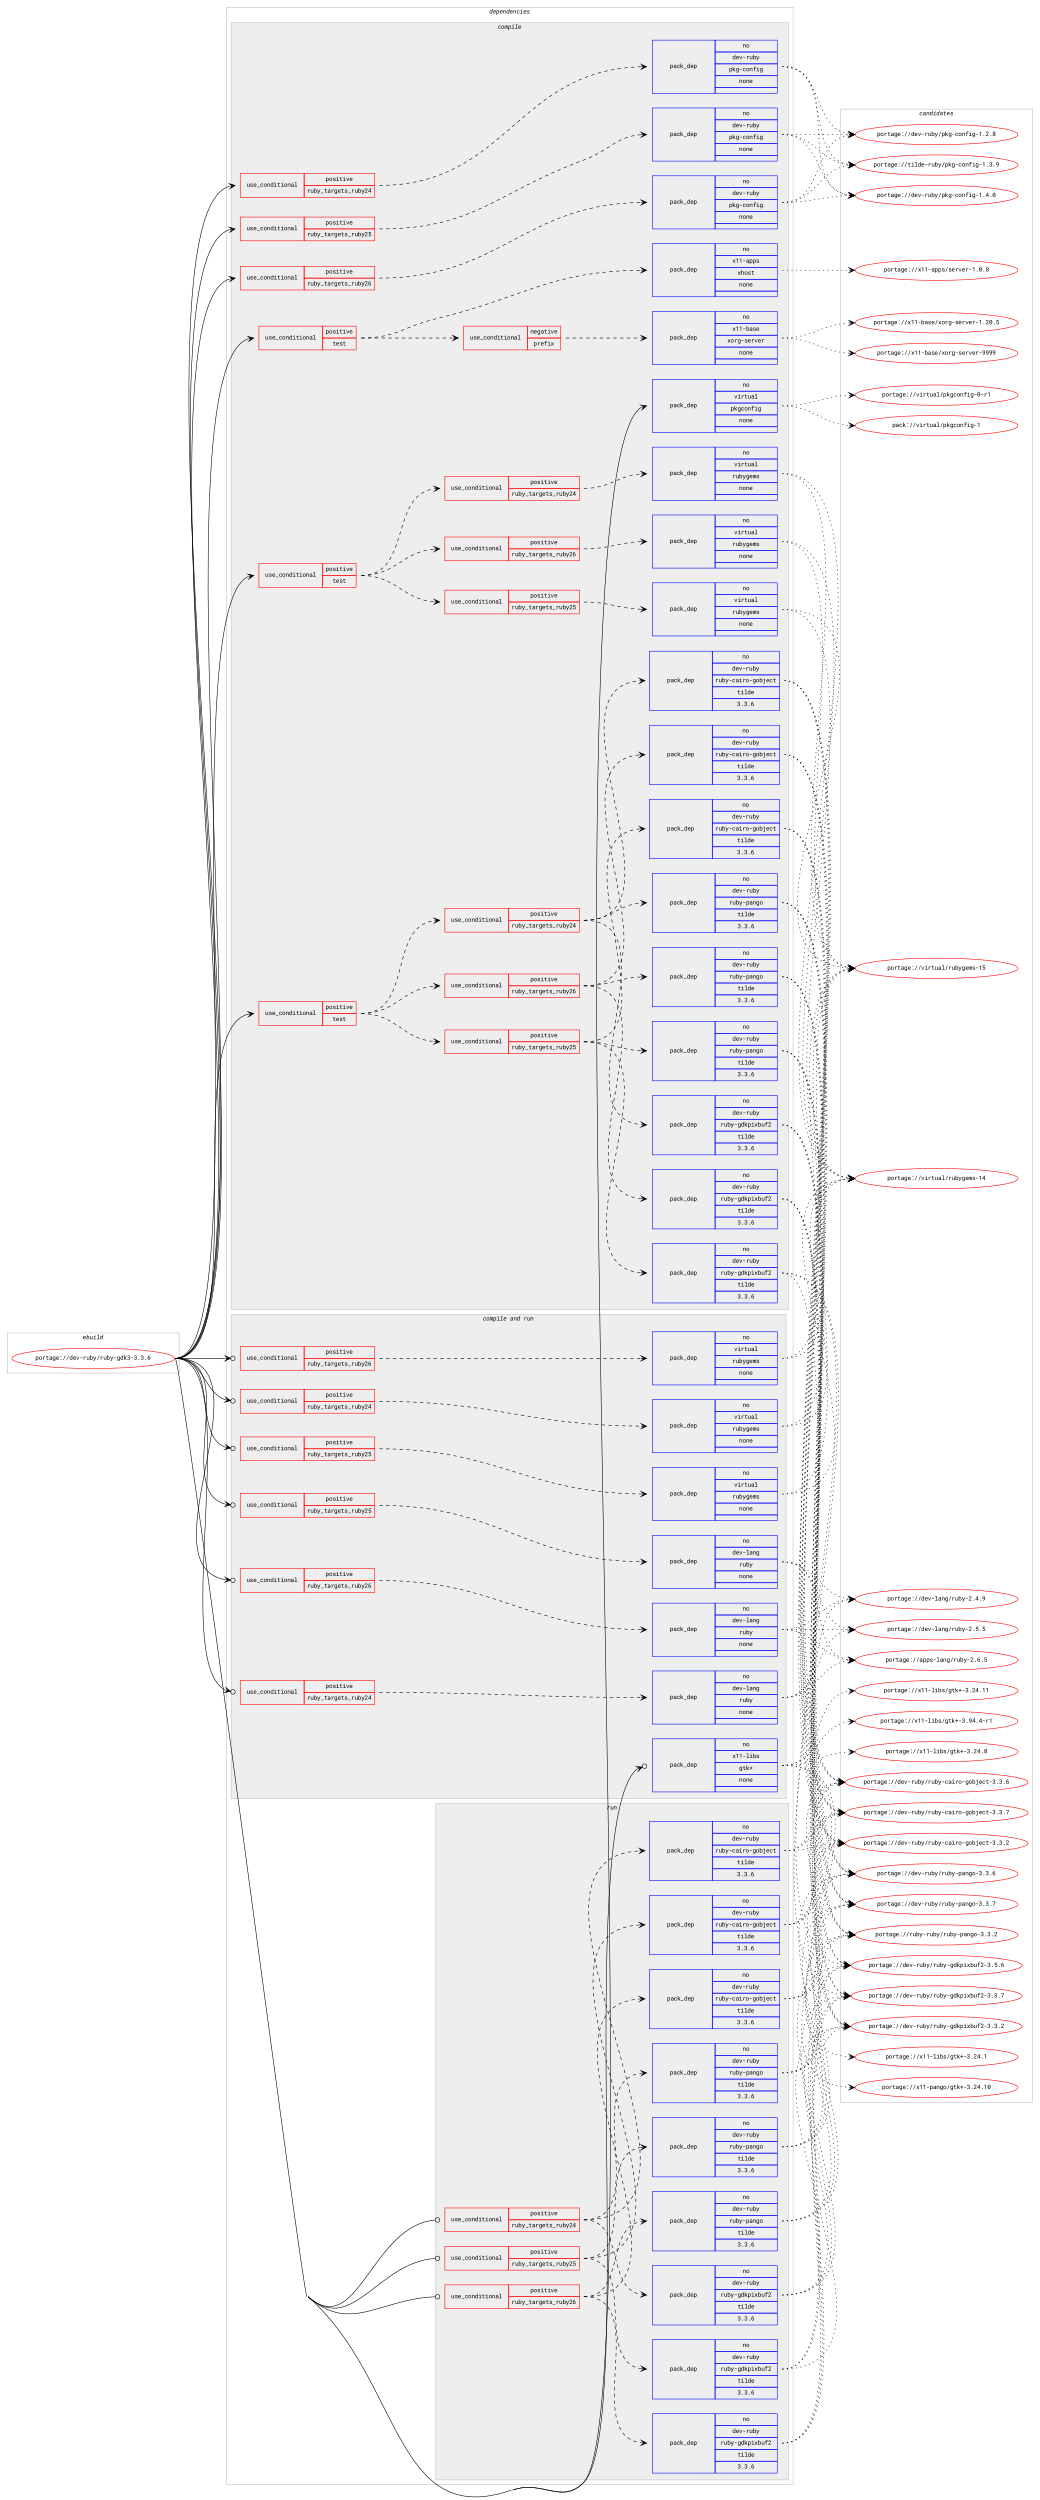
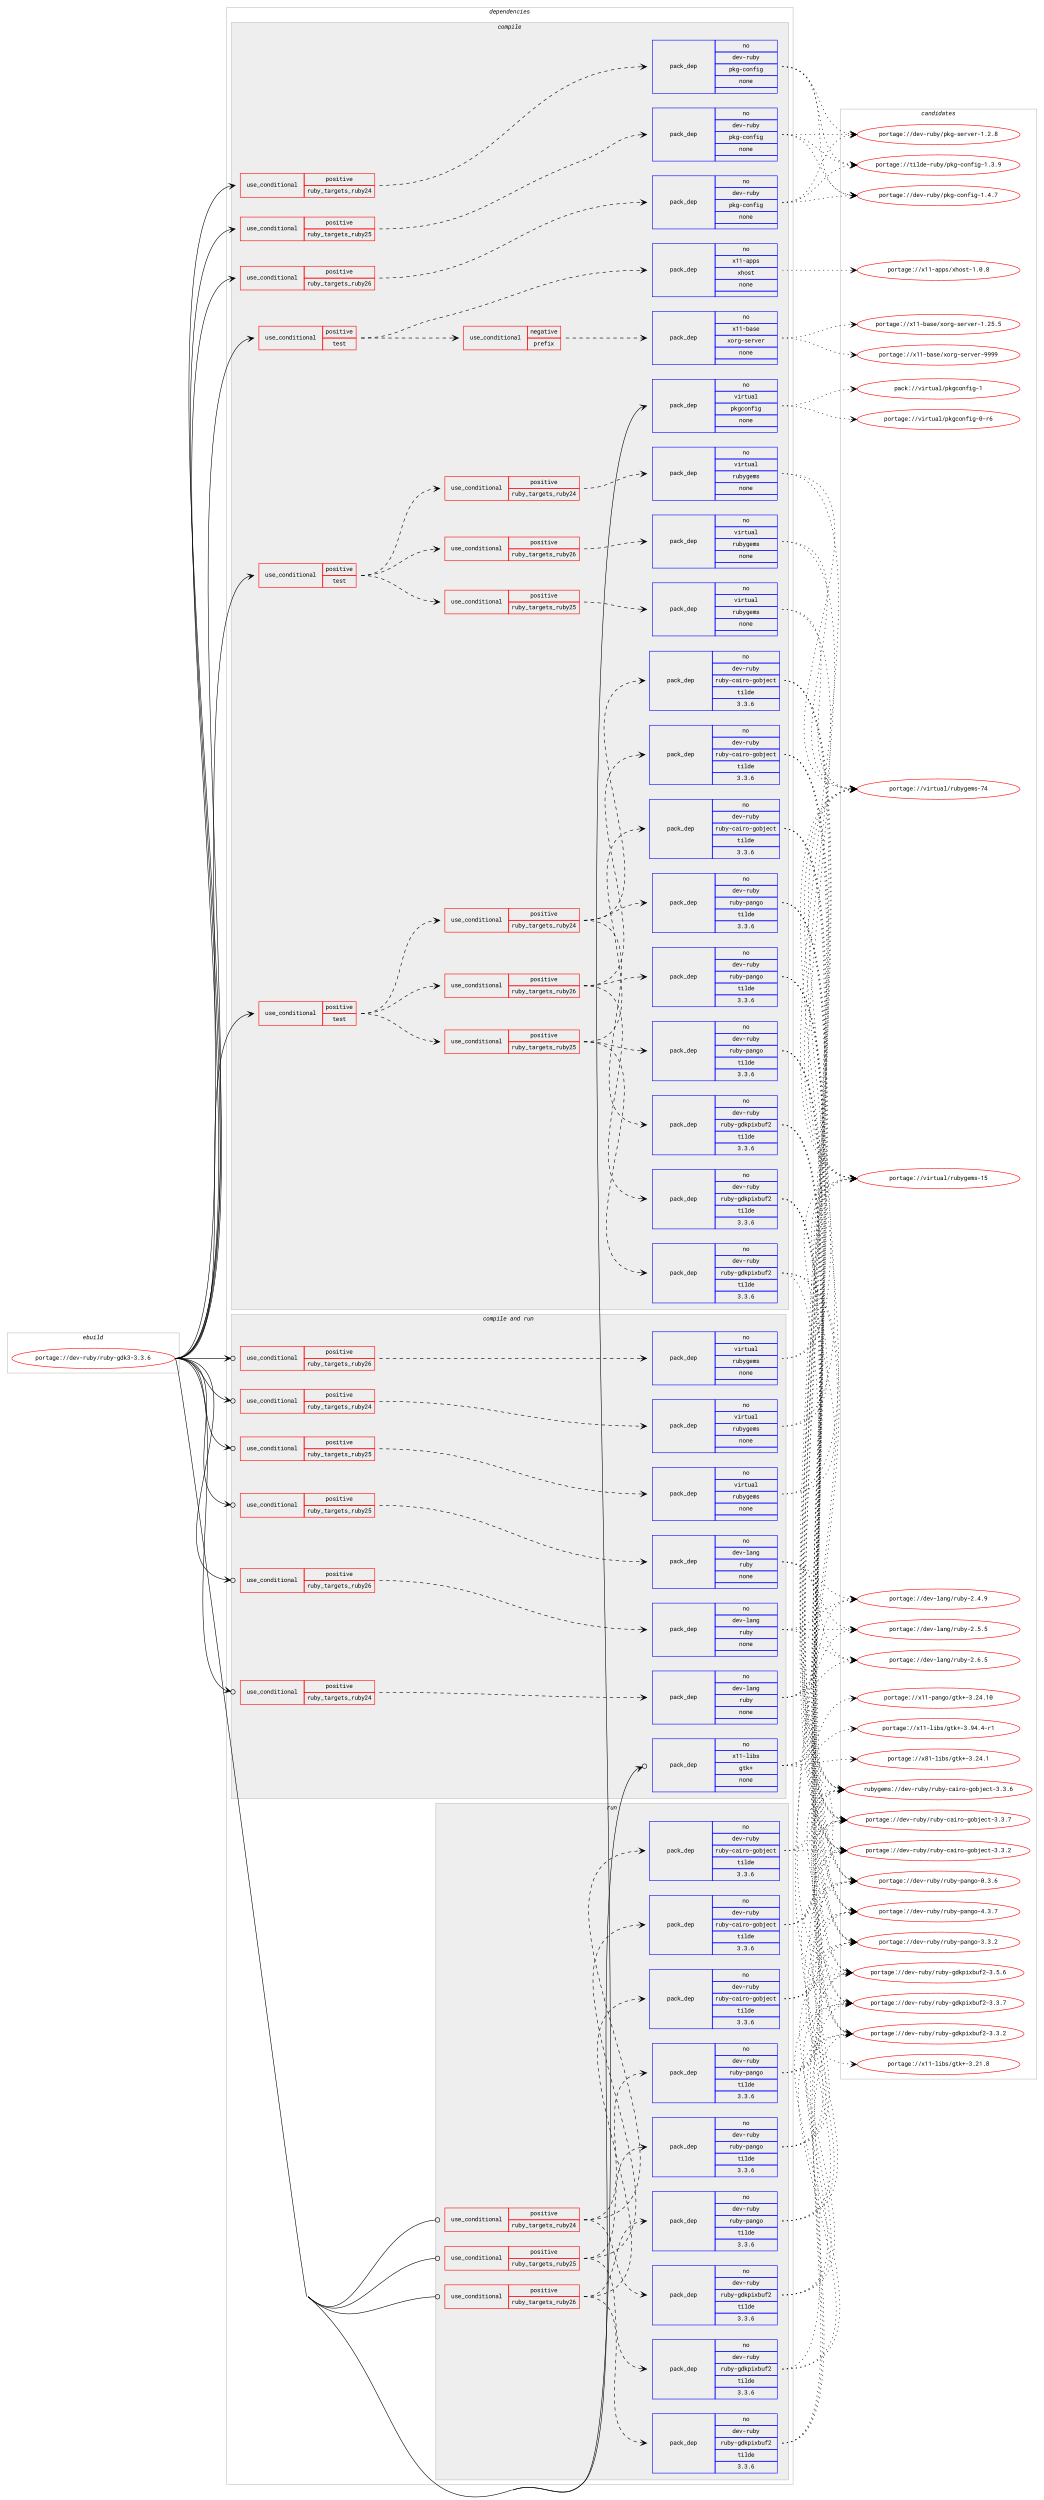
node "portage://dev-ruby/pkg-config-1.2.8": label "portage://dev-ruby/pkg-config-1.2.8" -> "portage://dev-ruby/pkg-server-1.2.8"
node "portage://dev-ruby/pkg-config-1.4.0": label "portage://dev-ruby/pkg-config-1.4.0" -> "portage://dev-ruby/pkg-config-1.4.7"
node "portage://x11-apps/server-1.0.8": label "portage://x11-apps/server-1.0.8" -> "portage://x11-apps/xhost-1.0.8"
node "portage://x11-base/xorg-server-1.20.5": label "portage://x11-base/xorg-server-1.20.5" -> "portage://x11-base/xorg-server-1.25.5"
node "portage://virtual/pkgconfig-0-r1": label "portage://virtual/pkgconfig-0-r1" -> "portage://virtual/pkgconfig-0-r6"
node "portage://virtual/rubygems-14": label "portage://virtual/rubygems-14" -> "portage://virtual/rubygems-74"
node "portage://apps-lang/ruby-2.6.5": label "portage://apps-lang/ruby-2.6.5" -> "portage://dev-lang/ruby-2.6.5"
node "portage://x11-libs/gtk+-3.24.11": removed
node "portage://x11-libs/gtk+-3.24.8": label "portage://x11-libs/gtk+-3.24.8" -> "portage://x11-libs/gtk+-3.21.8"
node "portage://dev-ruby/ruby-cairo-gobject-3.3.6": label "portage://dev-ruby/ruby-cairo-gobject-3.3.6" -> "rubygems://dev-ruby/ruby-cairo-gobject-3.3.6"
node "portage://dev-ruby/ruby-pango-3.3.6": label "portage://dev-ruby/ruby-pango-3.3.6" -> "portage://dev-ruby/ruby-pango-0.3.6"
node "portage://dev-ruby/ruby-pango-3.3.7": label "portage://dev-ruby/ruby-pango-3.3.7" -> "portage://dev-ruby/ruby-pango-4.3.7"
node "portage://ruby-ruby/ruby-pango-3.3.2": label "portage://ruby-ruby/ruby-pango-3.3.2" -> "portage://dev-ruby/ruby-pango-3.3.2"
node "portage://x11-libs/gtk+-3.24.1": label "portage://x11-libs/gtk+-3.24.1" -> "portage://x81-libs/gtk+-3.24.1"
